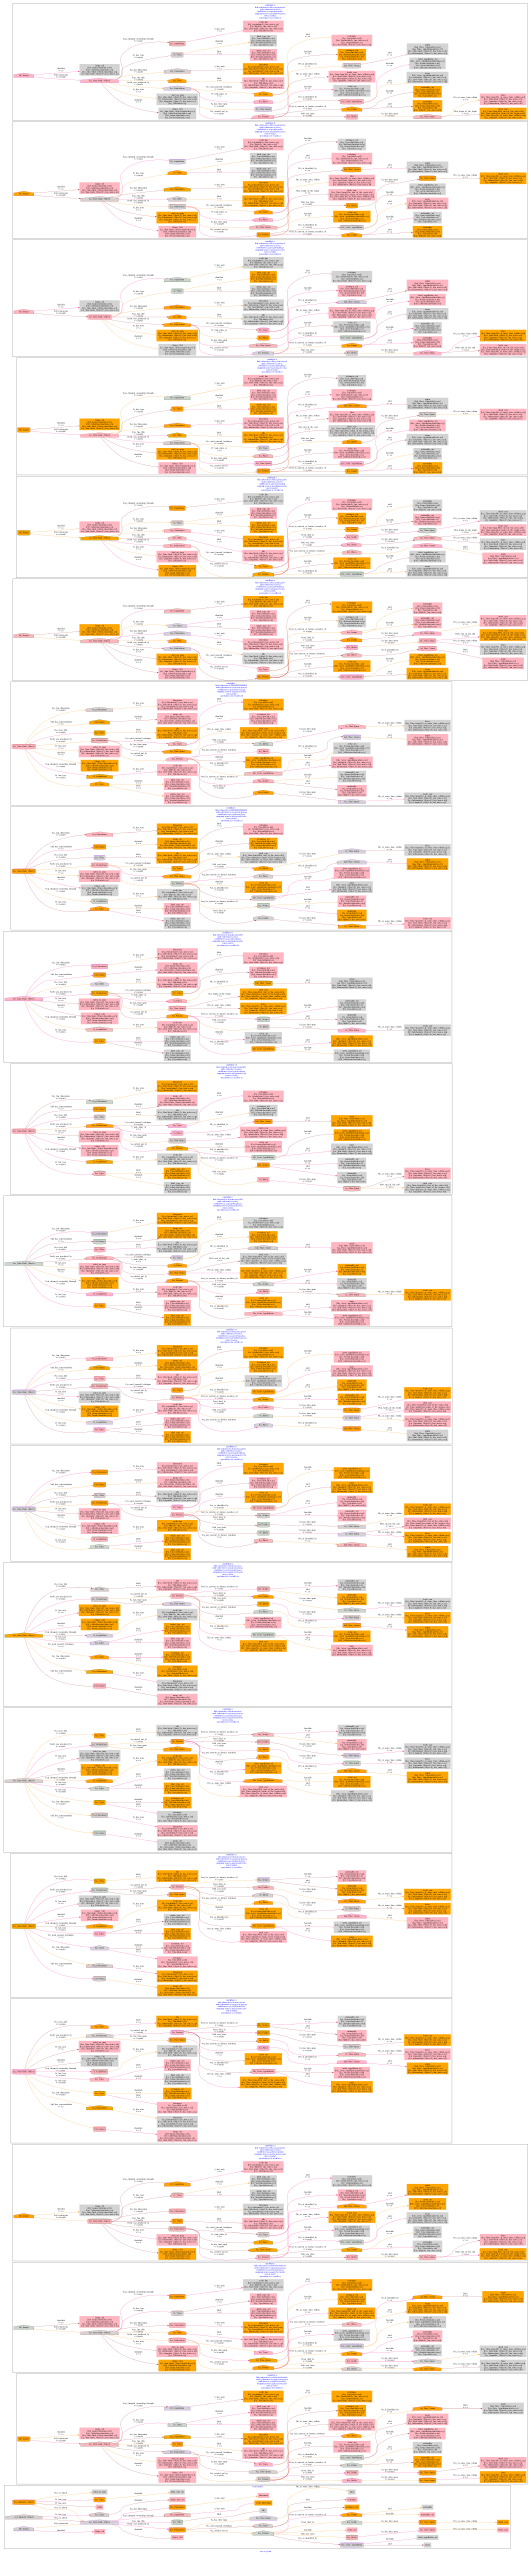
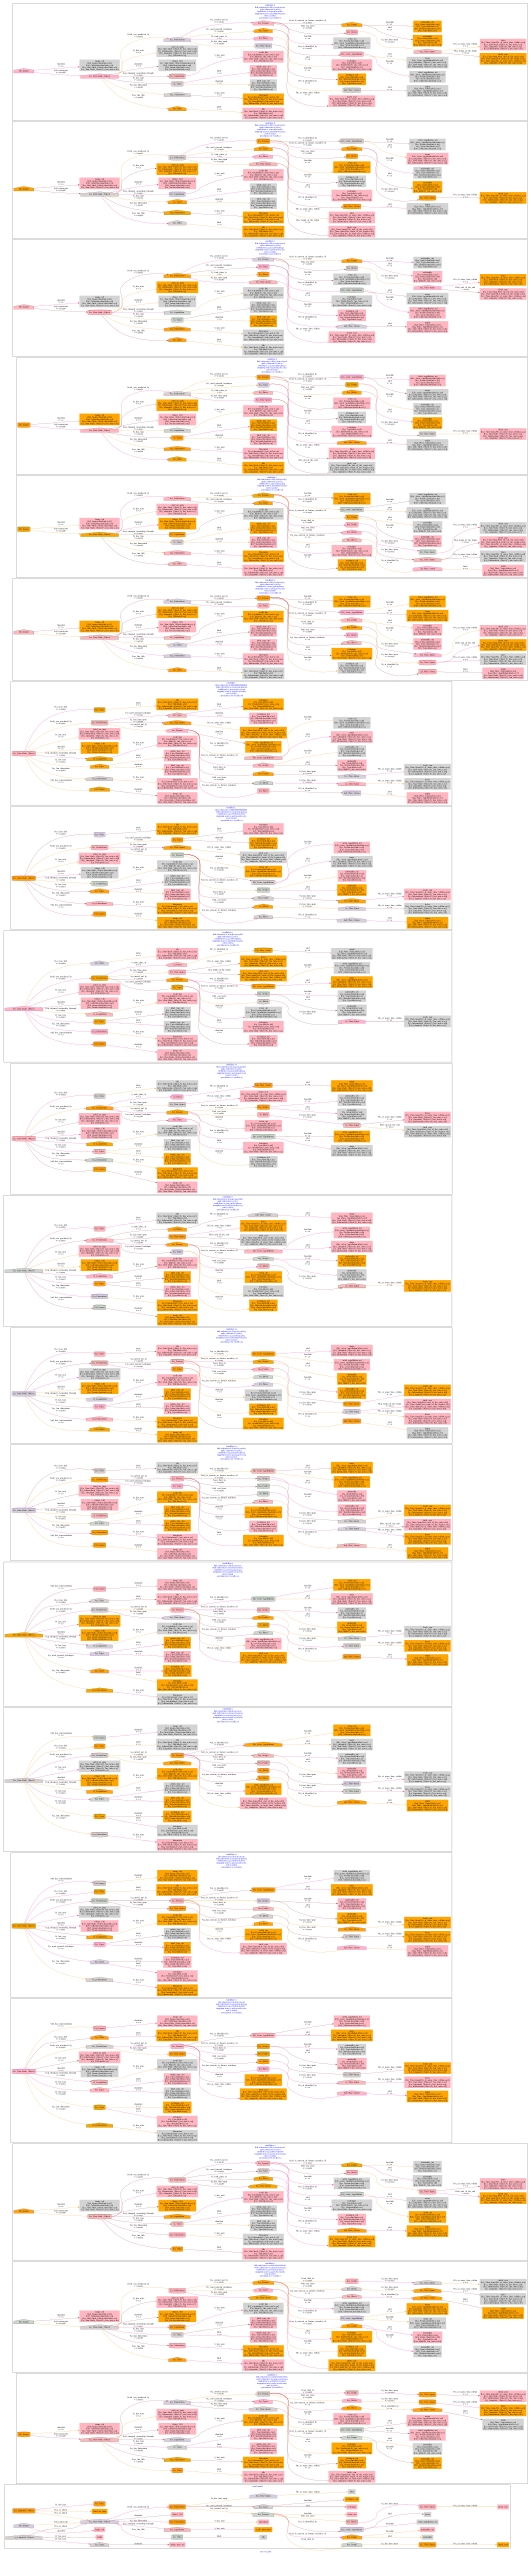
node "Label_on_page": fillcolor lightgrey -> orange
node "label_type_uri": removed
edge "E33_Linguistic_Object1" -> "origin": now "E33_Linguistic_Object2" -> "origin"
